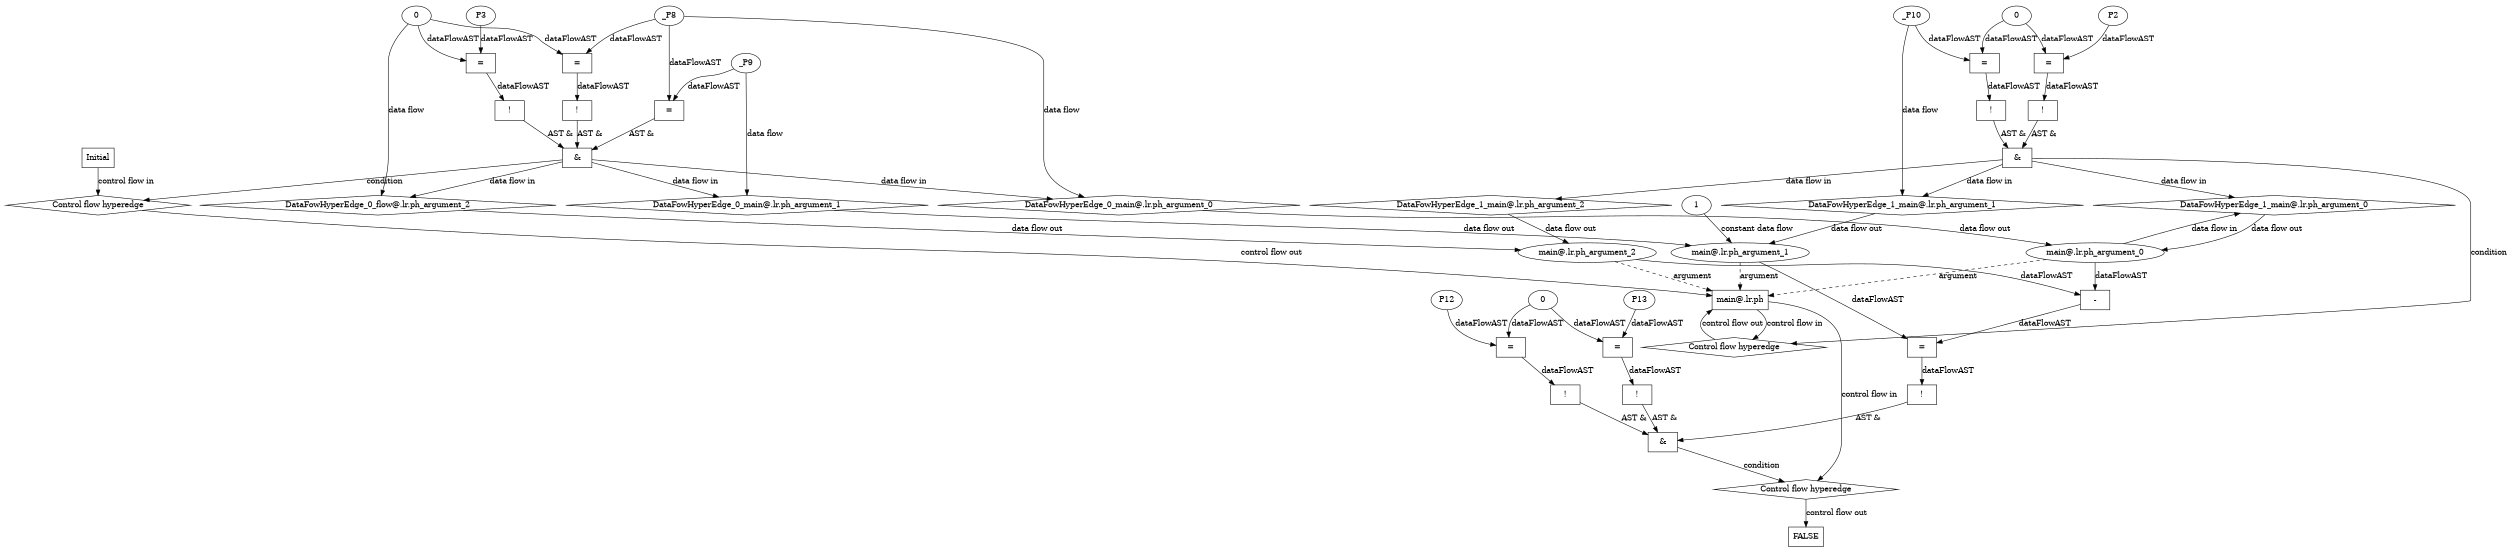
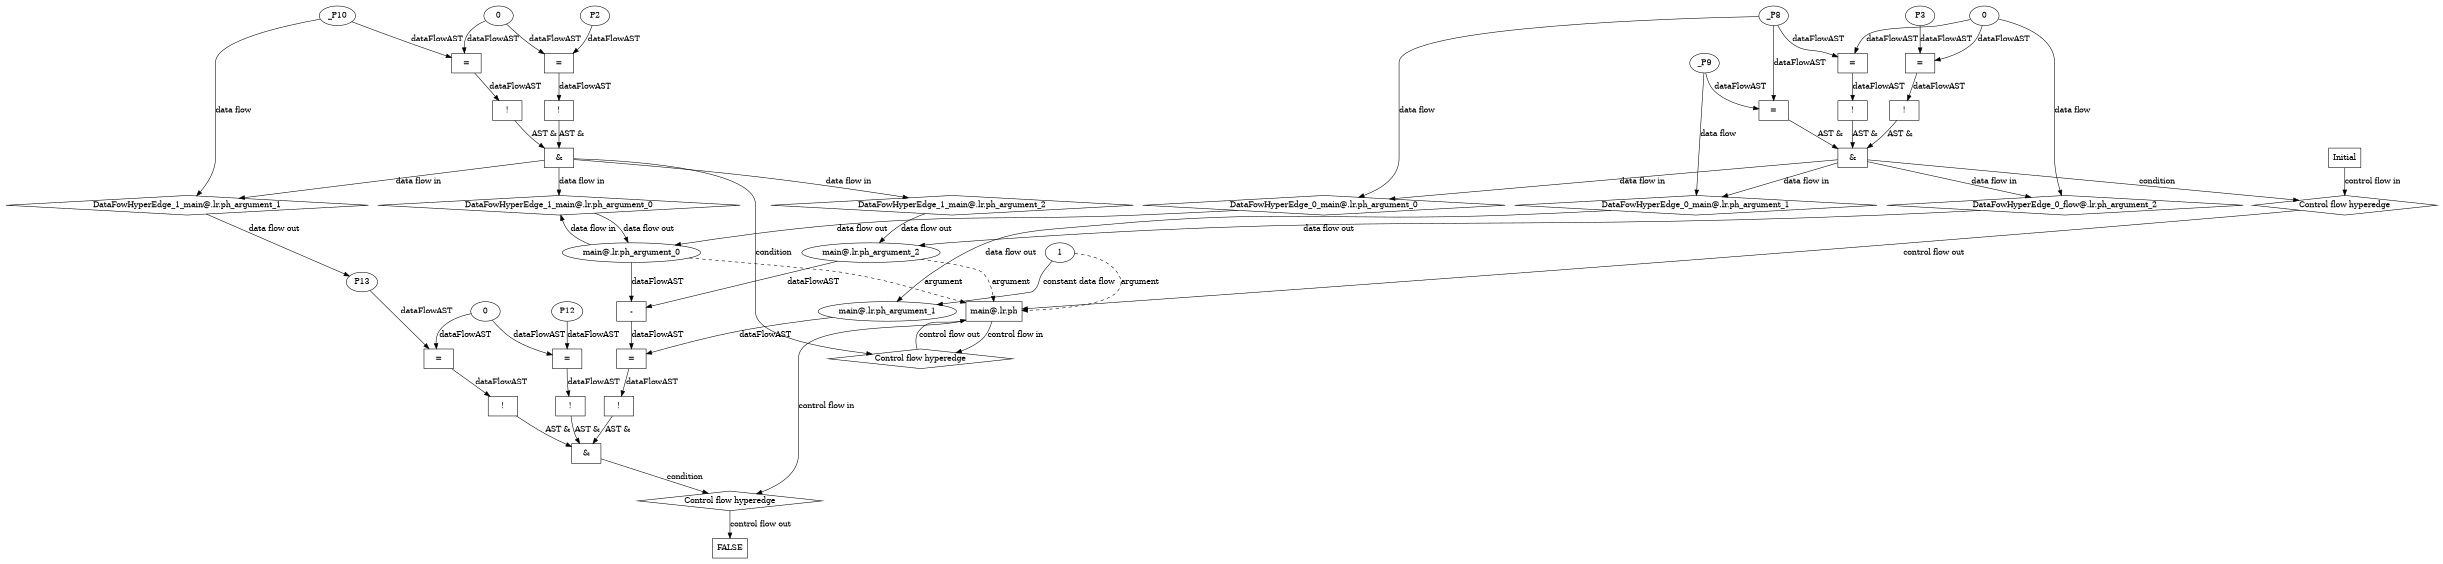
edge "DataFowHyperEdge_1_main@.lr.ph_argument_1" -> "main@.lr.ph_argument_1": now "DataFowHyperEdge_1_main@.lr.ph_argument_1" -> "P13"
edge "main@.lr.ph_argument_1" -> "main@.lr.ph": now "1" -> "main@.lr.ph"
